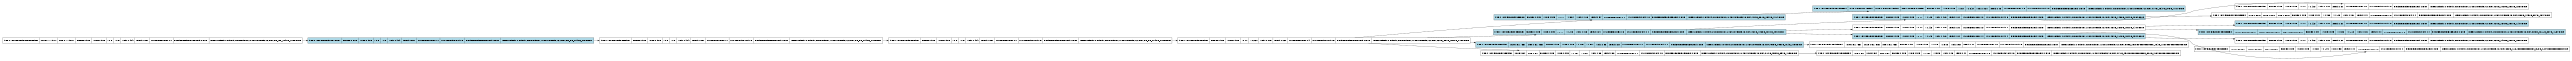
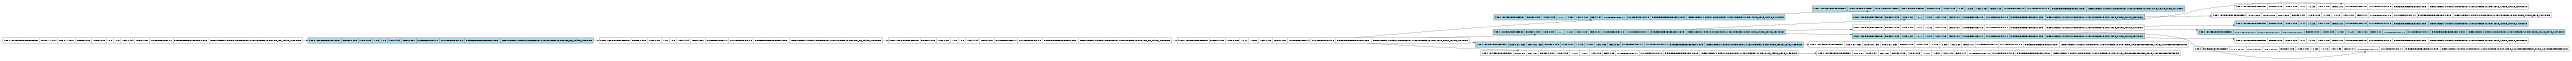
node "type = XCUIElementTypeWindow": text "enabled = false" -> "enabled = true"
